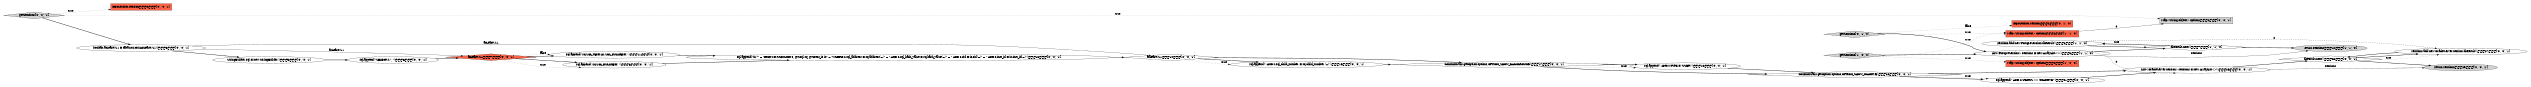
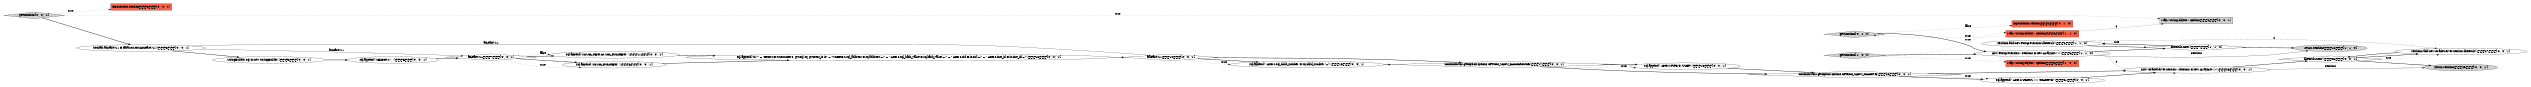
edge "Map<String,Object> options@@@2@@@['1', '1', '0']" -> "Map<String,Object> options@@@2@@@['0', '0', '1']": style solid -> dashed
edge "getSessions['0', '1', '0']" -> "Map<String,Object> options@@@2@@@['1', '1', '0']": reversed
node "atLeastV11@@@7@@@['0', '0', '1']": fillcolor tomato -> white
